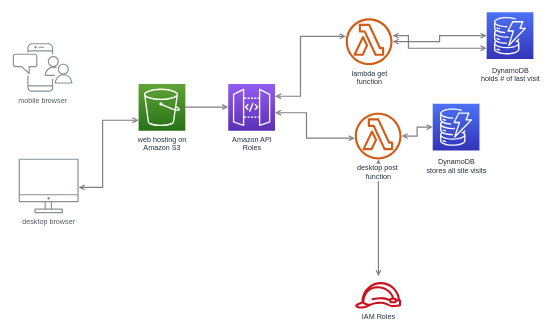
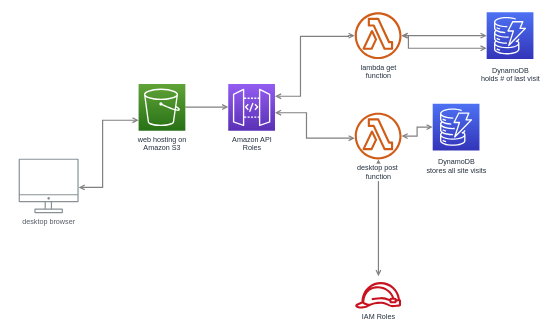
node "lambda get function": moved (369, 42) -> (378, 36)
node "mobile browser": removed
